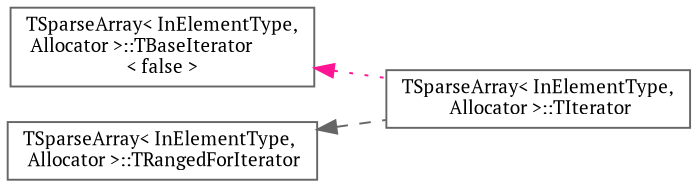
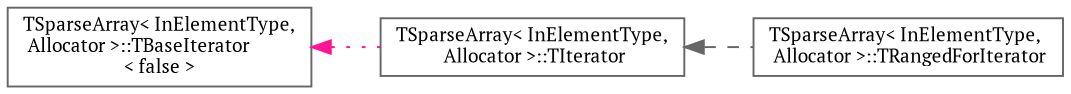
edge "TSparseArray< InElementType, Allocator >::TIterator" -> "TSparseArray< InElementType, Allocator >::TRangedForIterator": reversed
